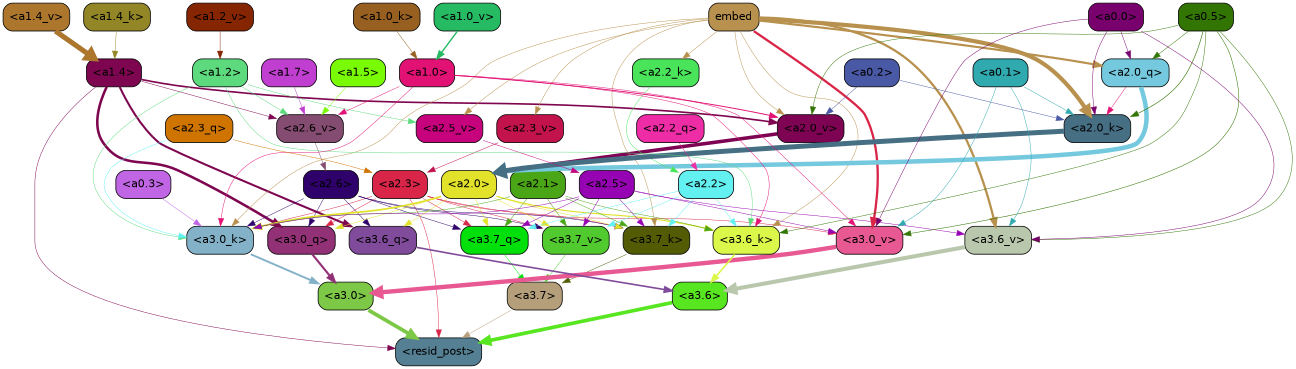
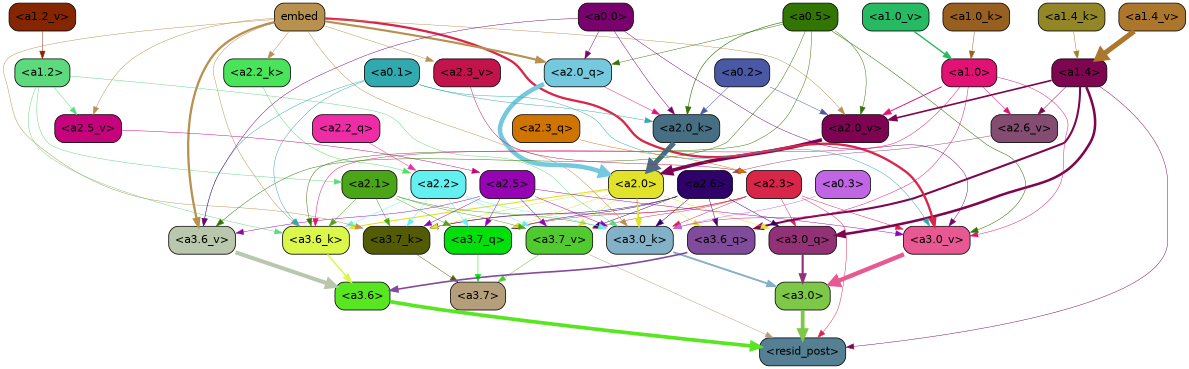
edge "embed" -> "<a2.0_k>": removed
node "<a1.7>": removed
node "<a1.5>": removed
edge "<a1.2>" -> "<a2.6_v>": now "<a1.2>" -> "<a2.1>"
edge "<a0.1>" -> "<a3.6_k>": added
edge "<a2.3_q>" -> "<a3.0_k>": now "<a2.2>" -> "<a3.0_k>"
edge "<a3.7>" -> "<resid_post>": now "<a3.7_v>" -> "<resid_post>"
